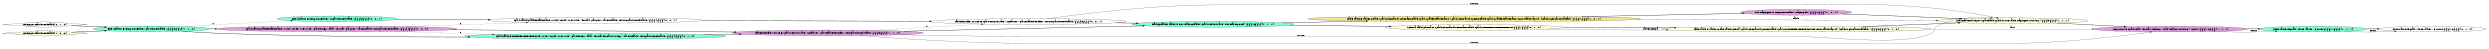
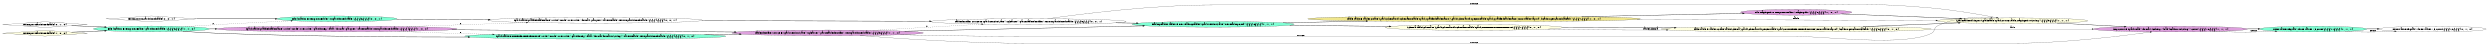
node "testImportUnpartitionedTable['0', '0', '1']": added
